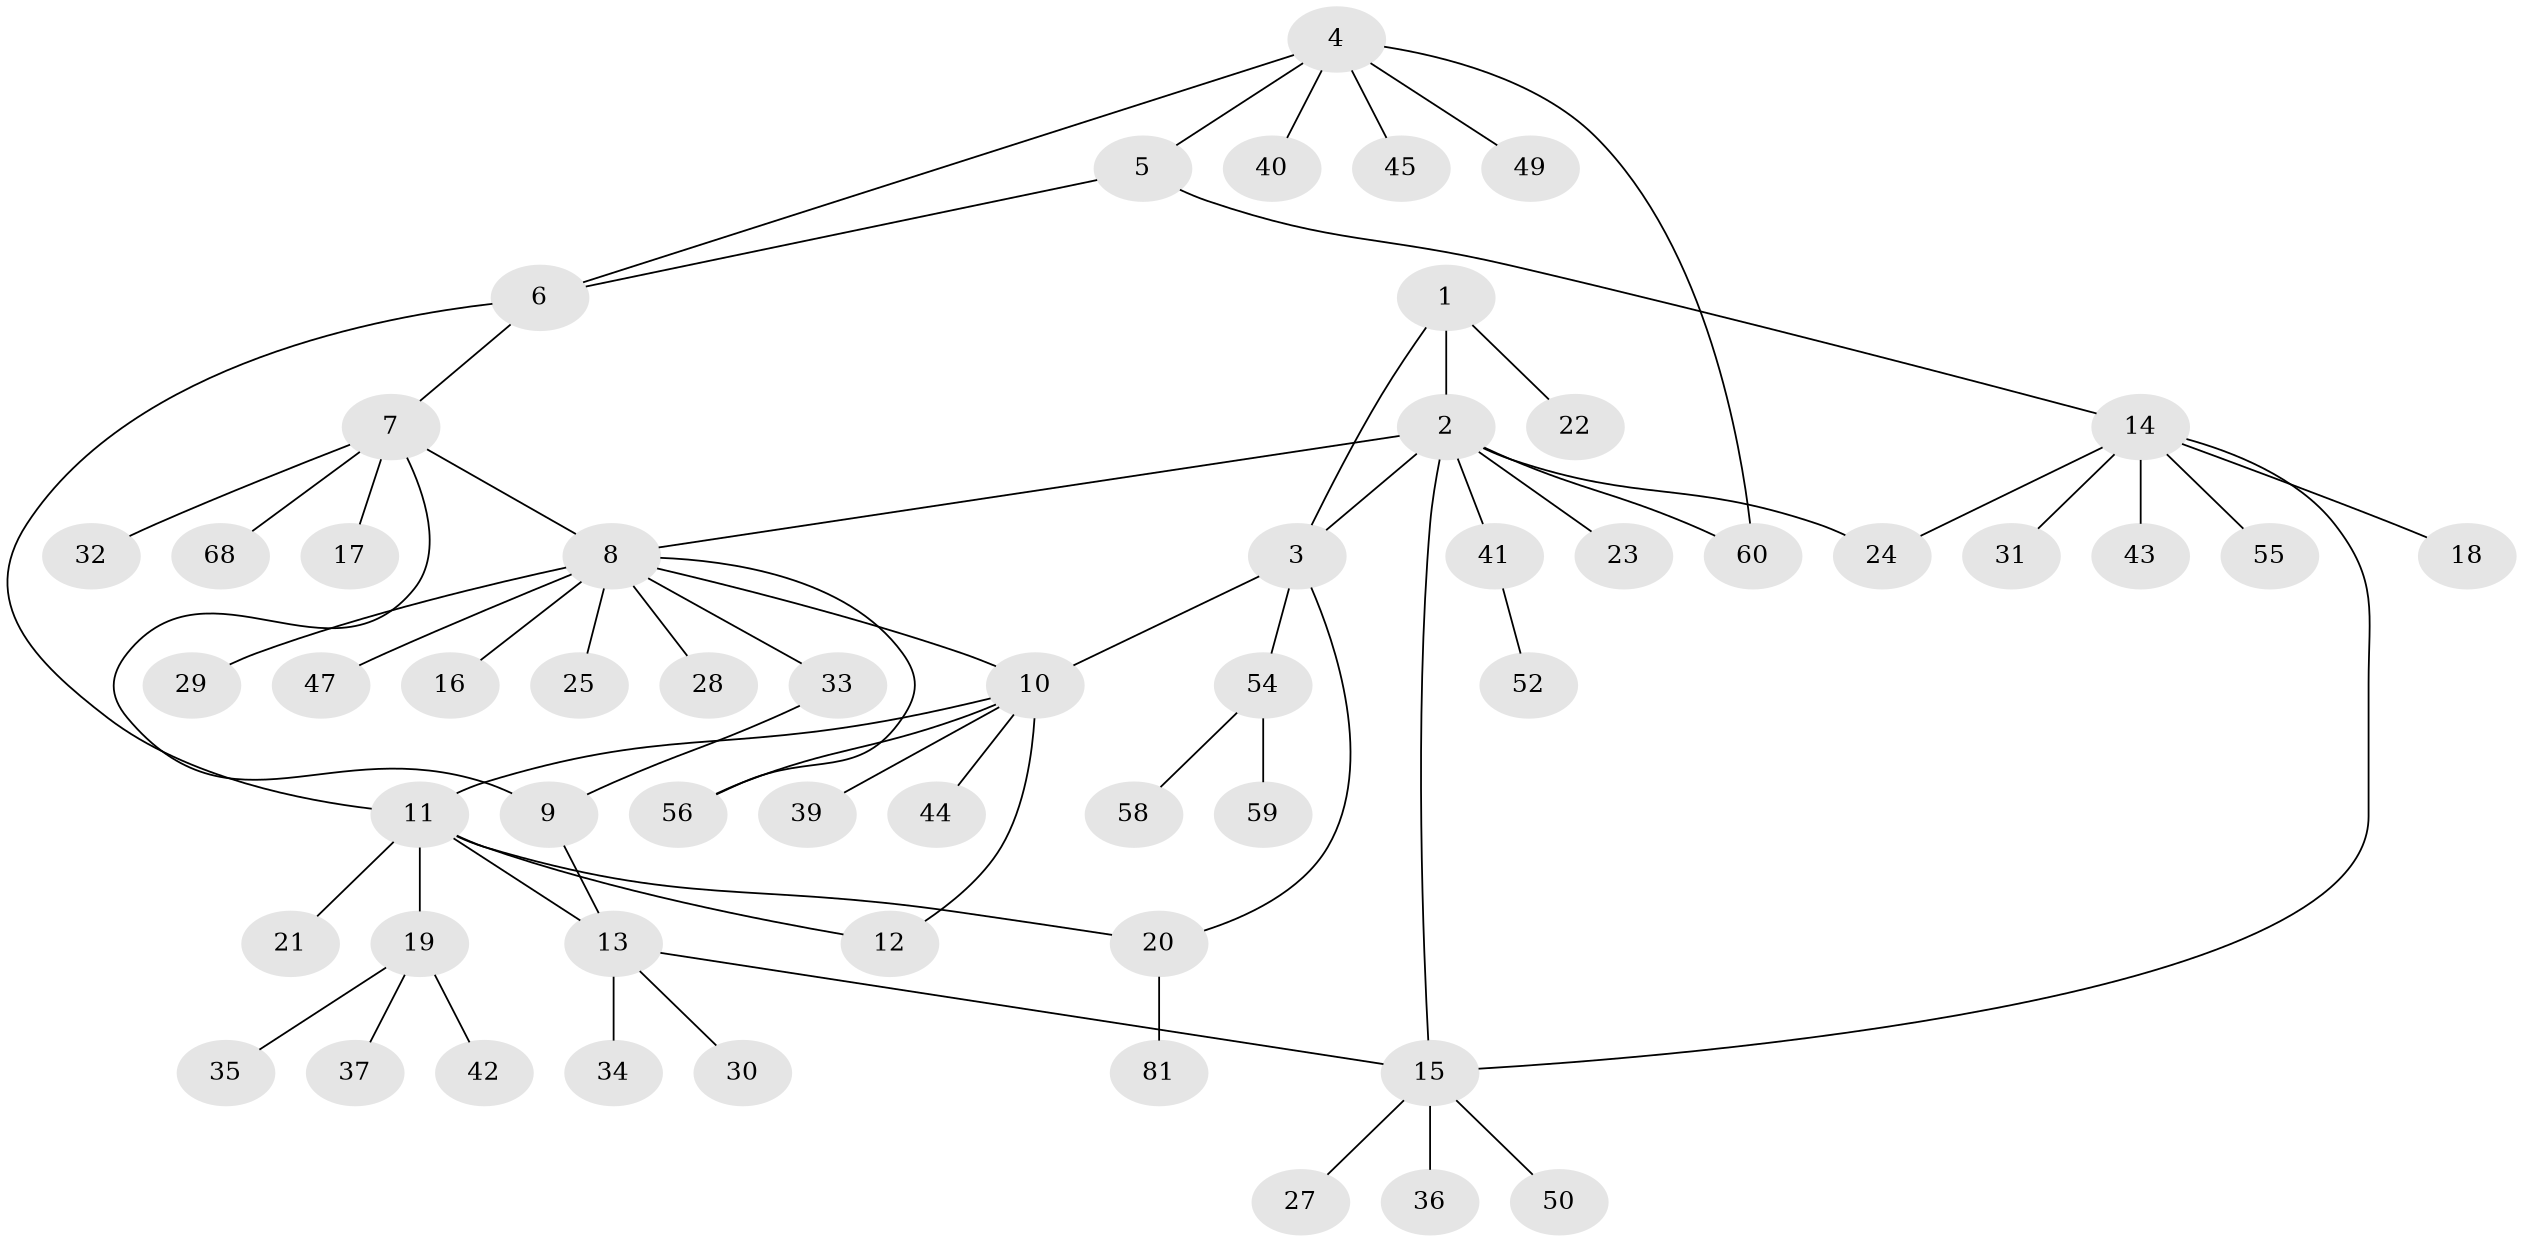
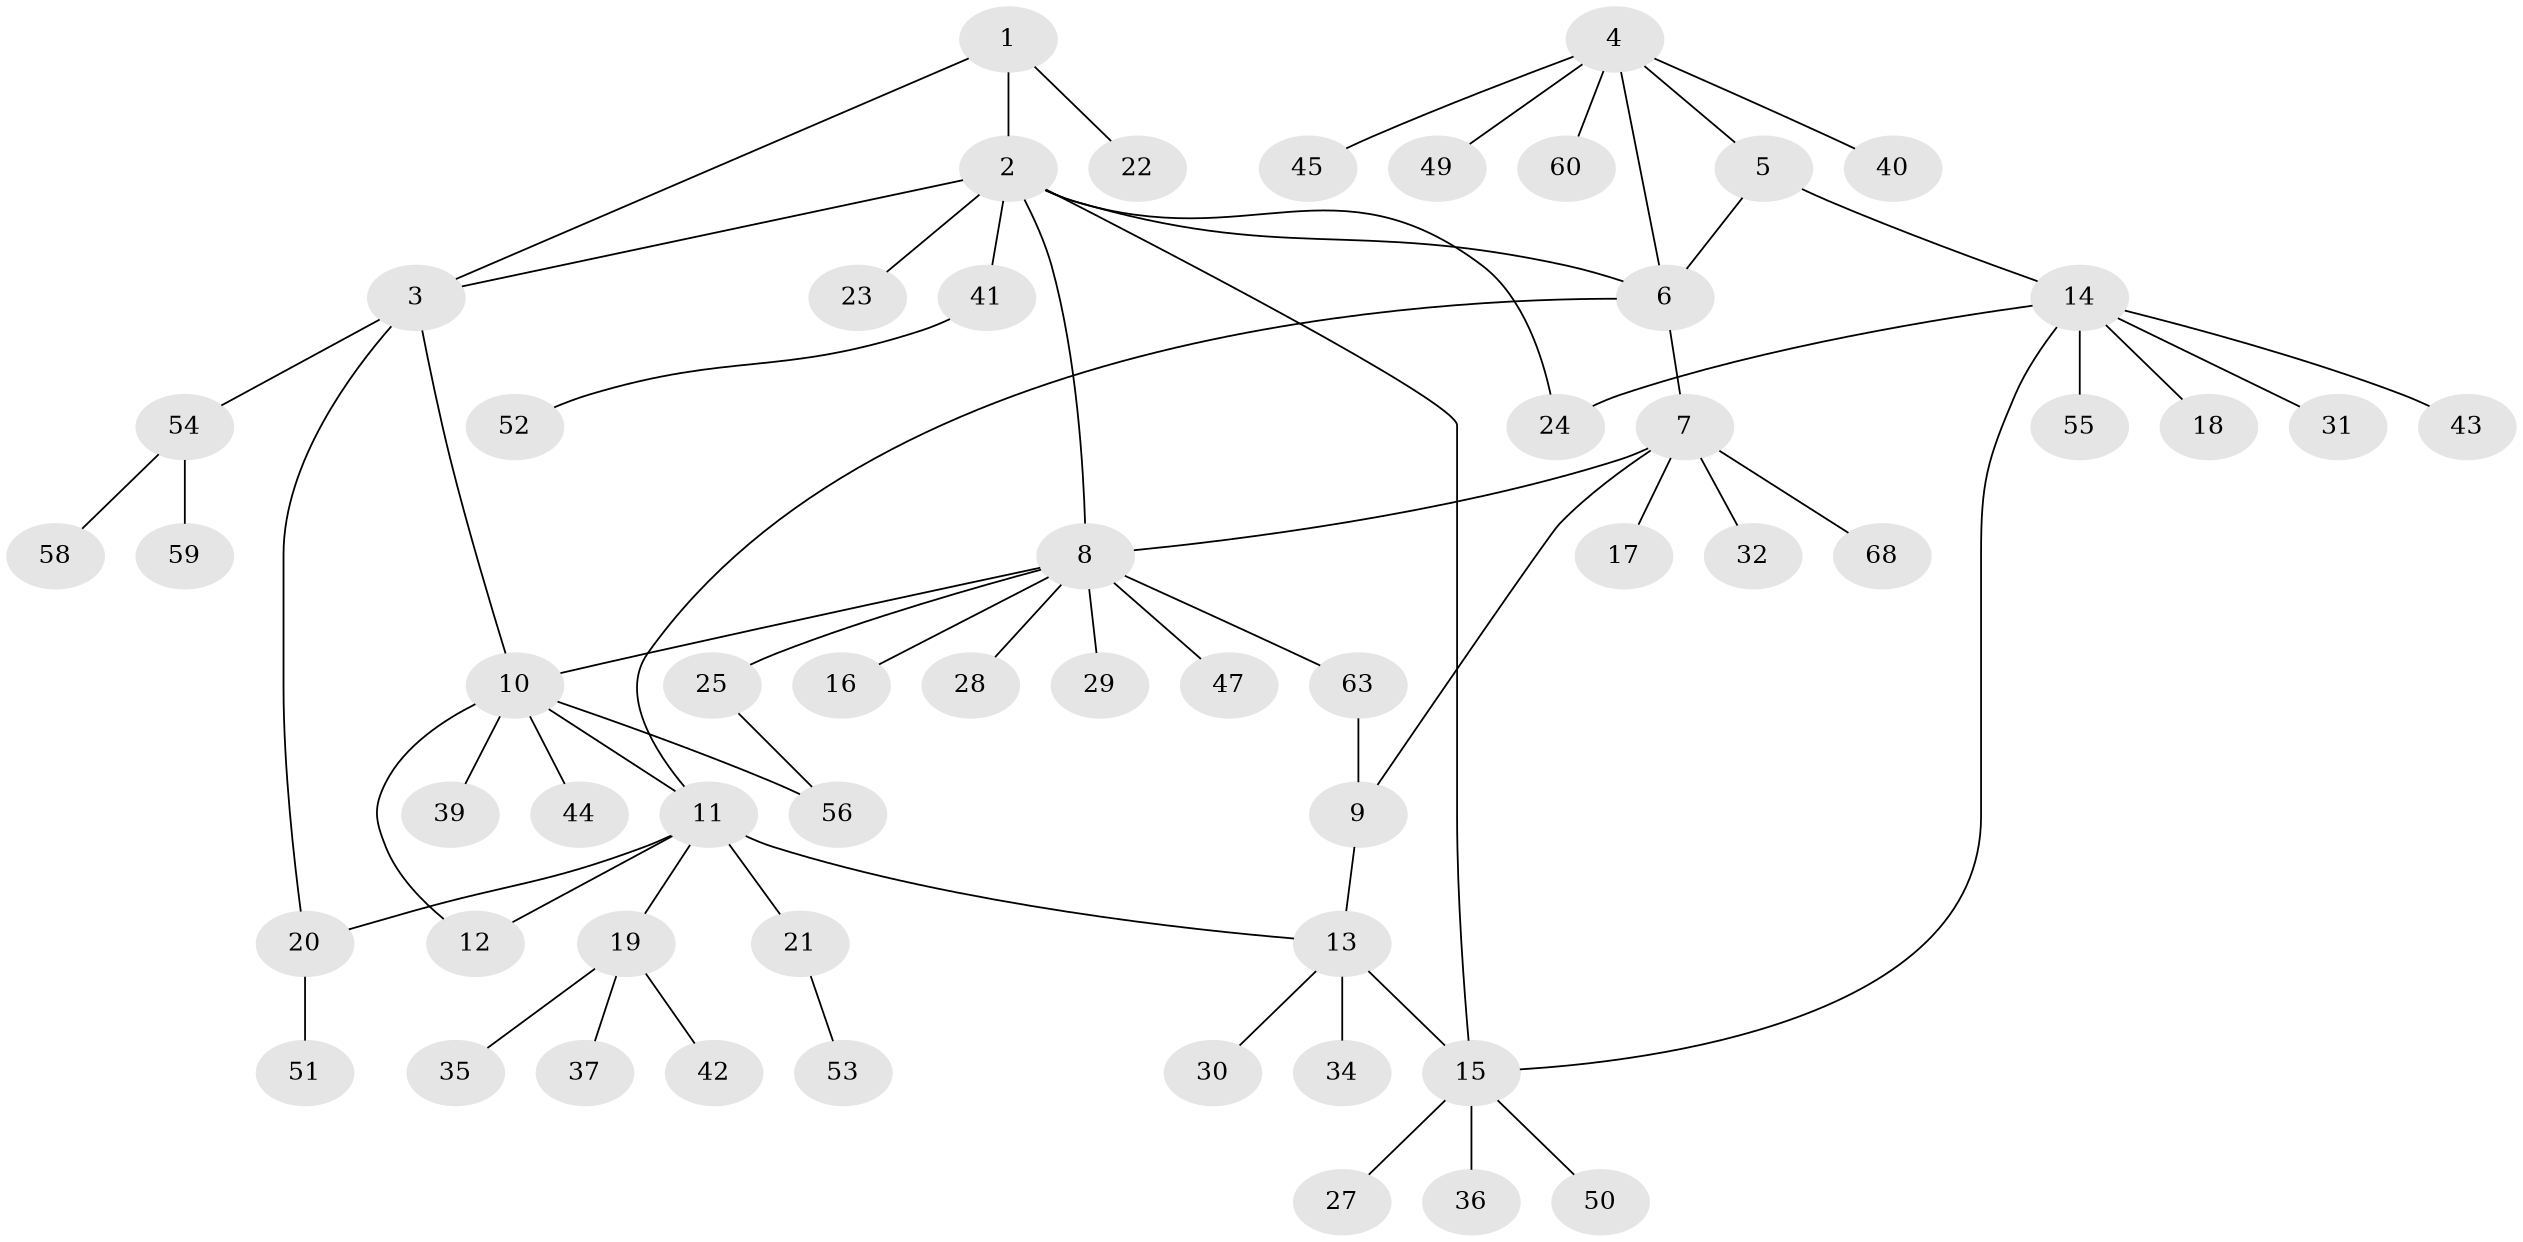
edge "2" -- "60": now "2" -- "6"
edge "8" -- "56": now "25" -- "56"
node "33": label "33" -> "63"
node "53": added
node "81": label "81" -> "51"
